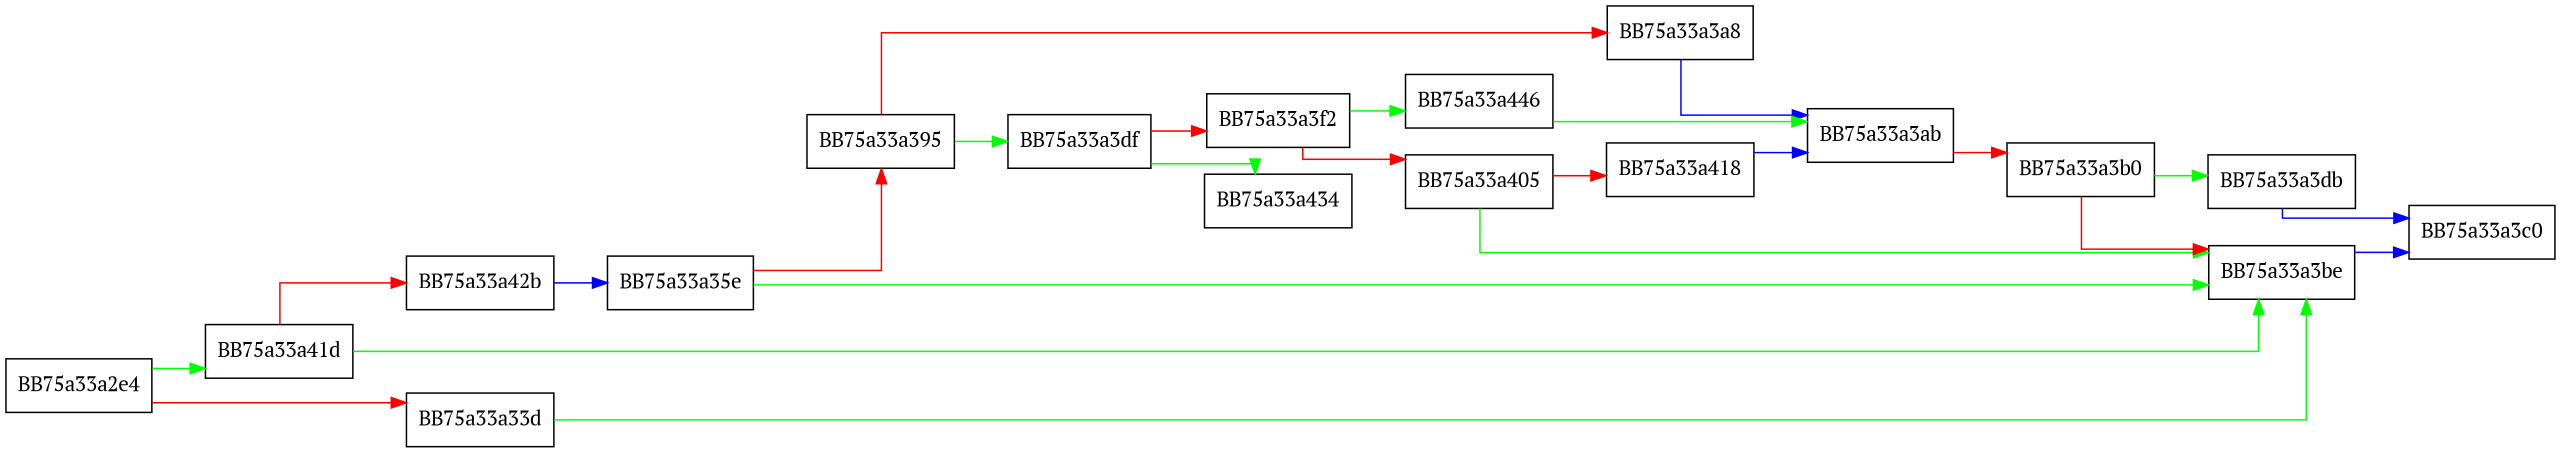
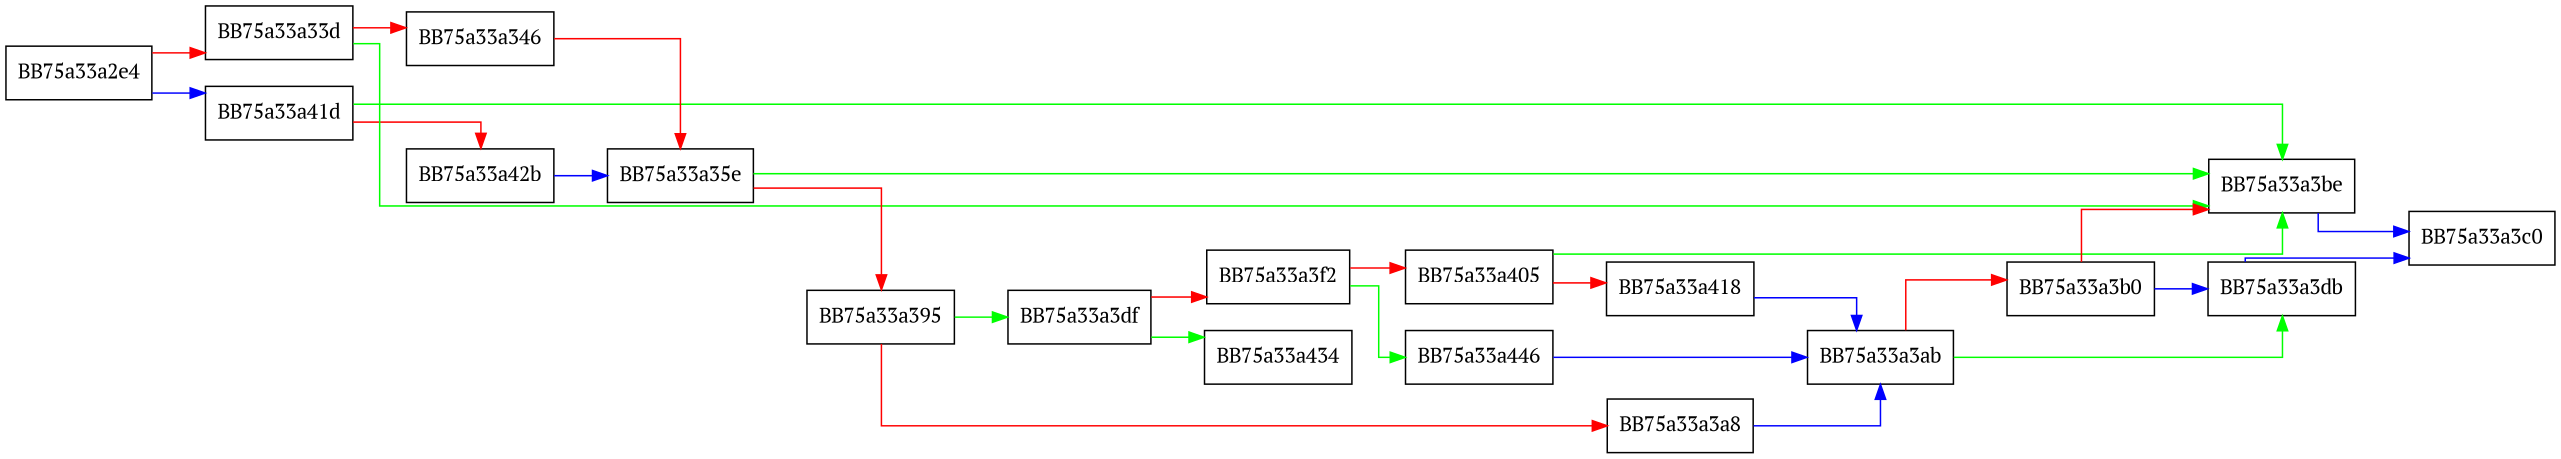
node "BB75a33a346": added
edge "BB75a33a446" -> "BB75a33a3ab": color green -> blue
edge "BB75a33a3b0" -> "BB75a33a3db": color green -> blue
edge "BB75a33a3ab" -> "BB75a33a3db": added
edge "BB75a33a2e4" -> "BB75a33a41d": color green -> blue
